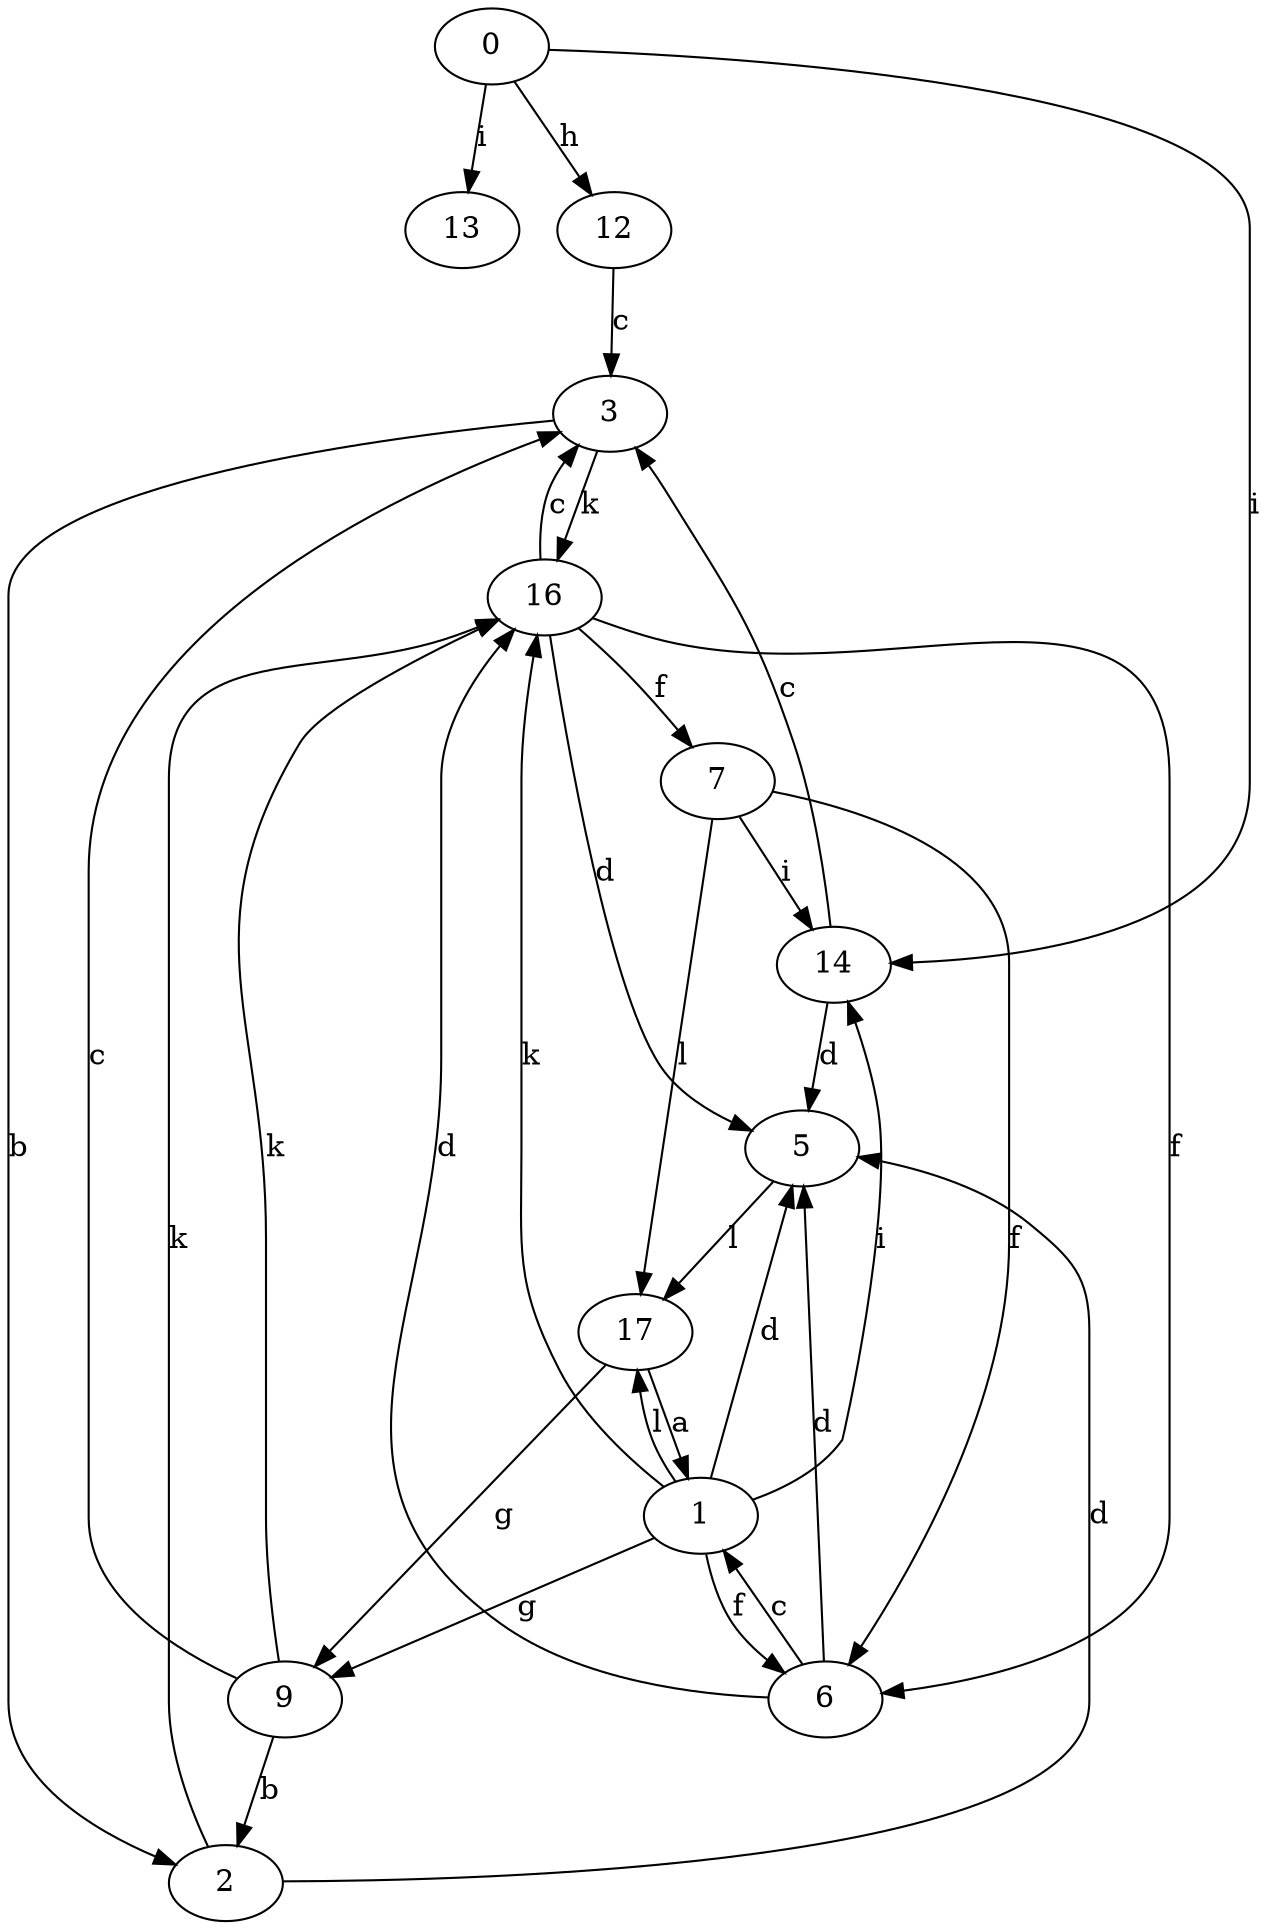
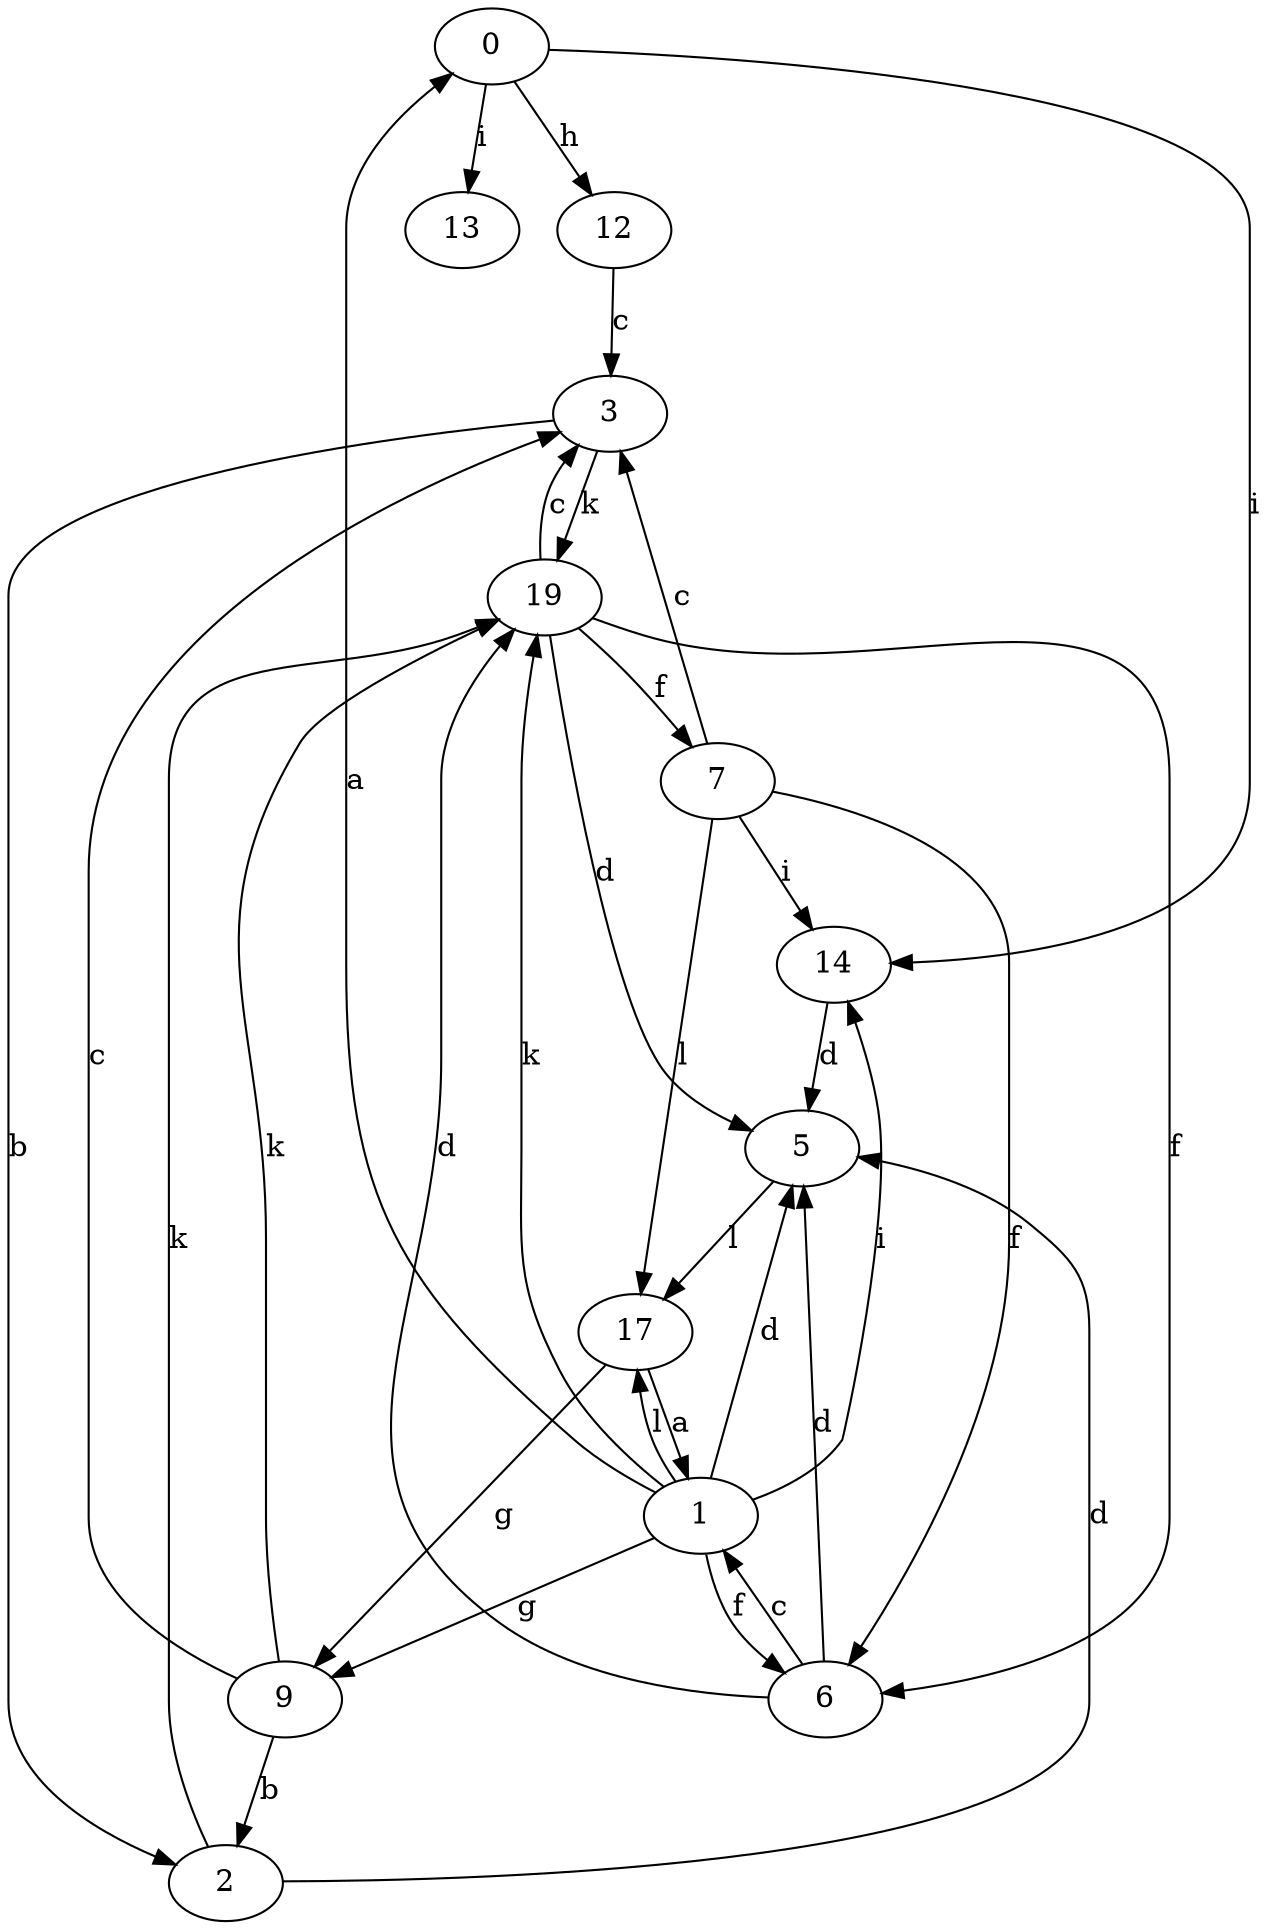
node "16": label "16" -> "19"
edge "14" -> "3": now "7" -> "3"
edge "1" -> "0": added, label "a"
